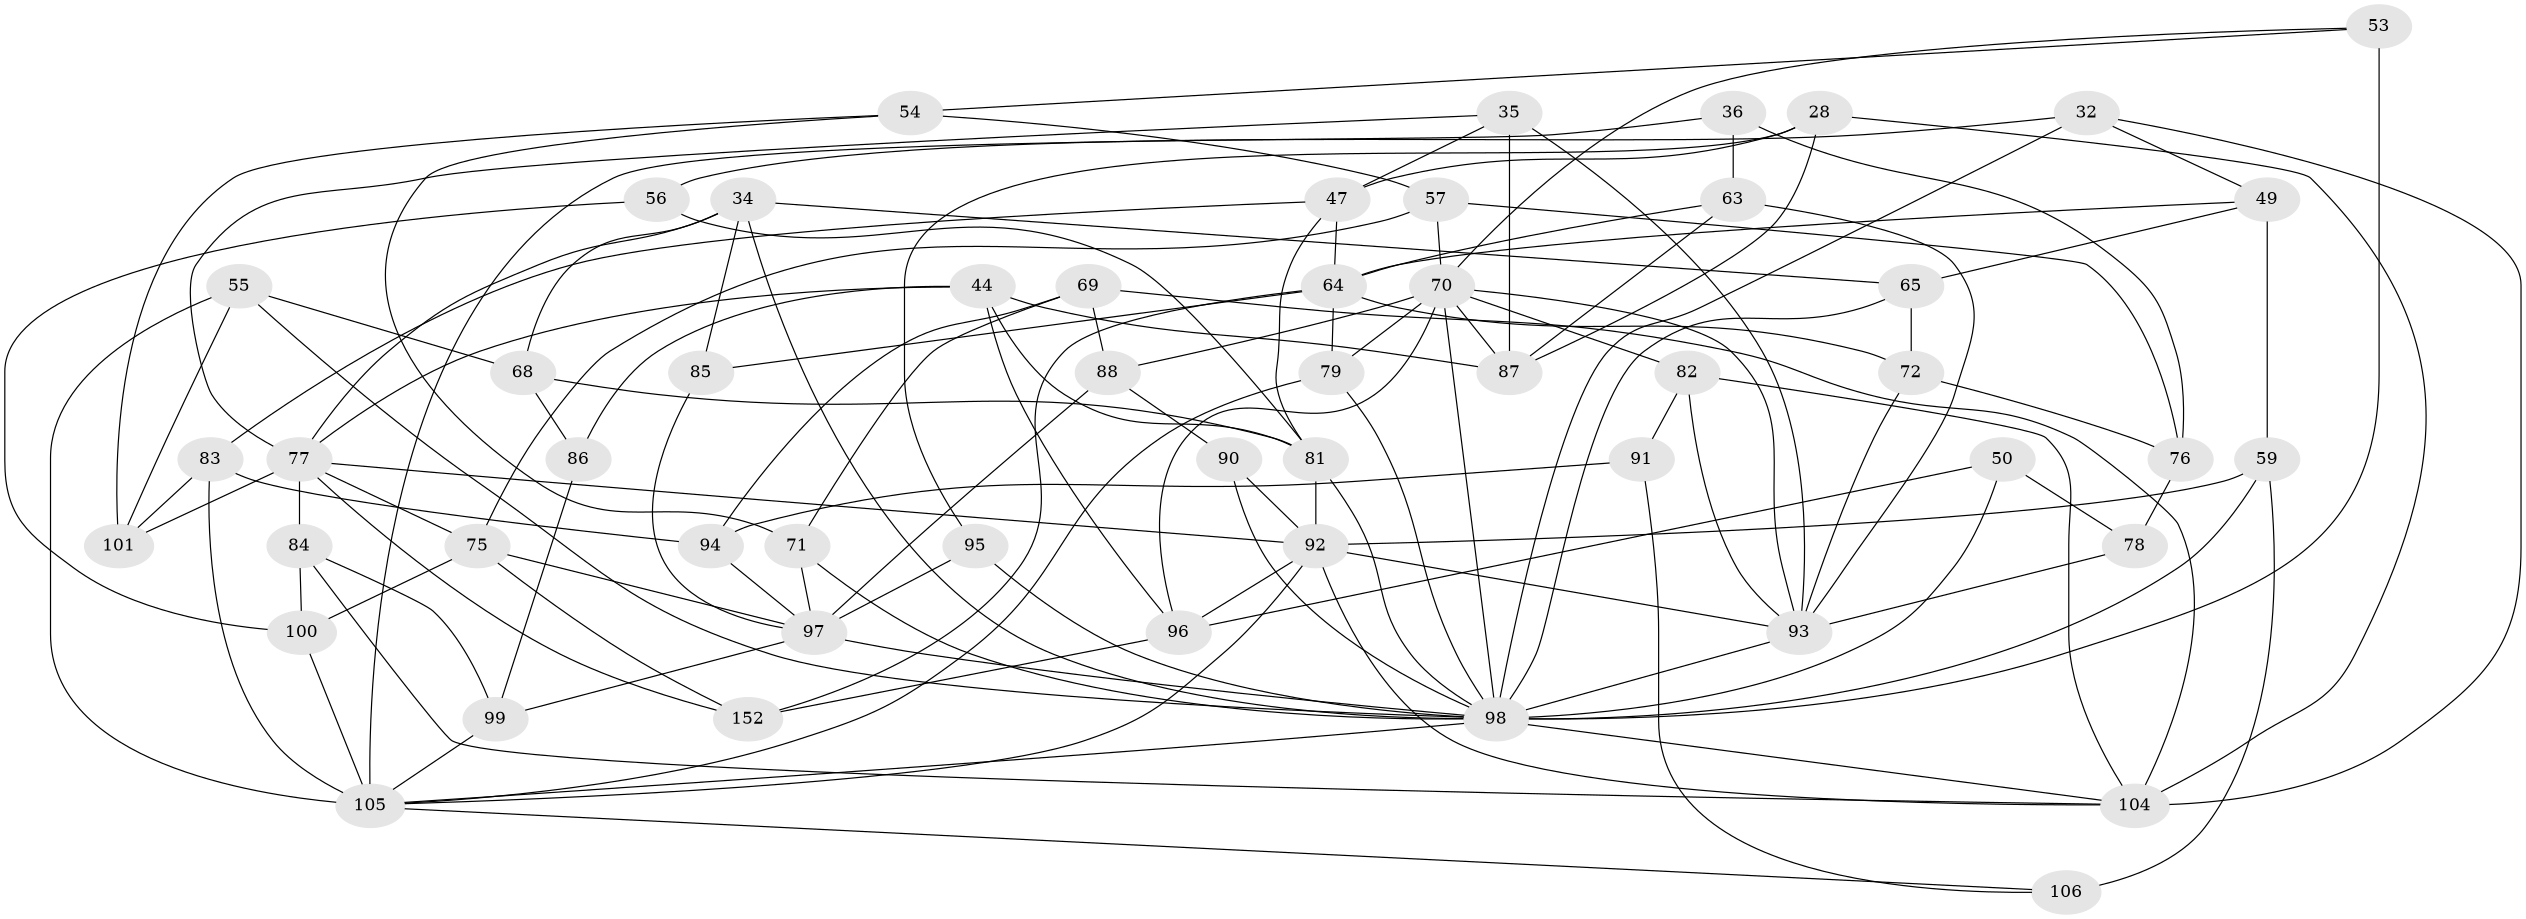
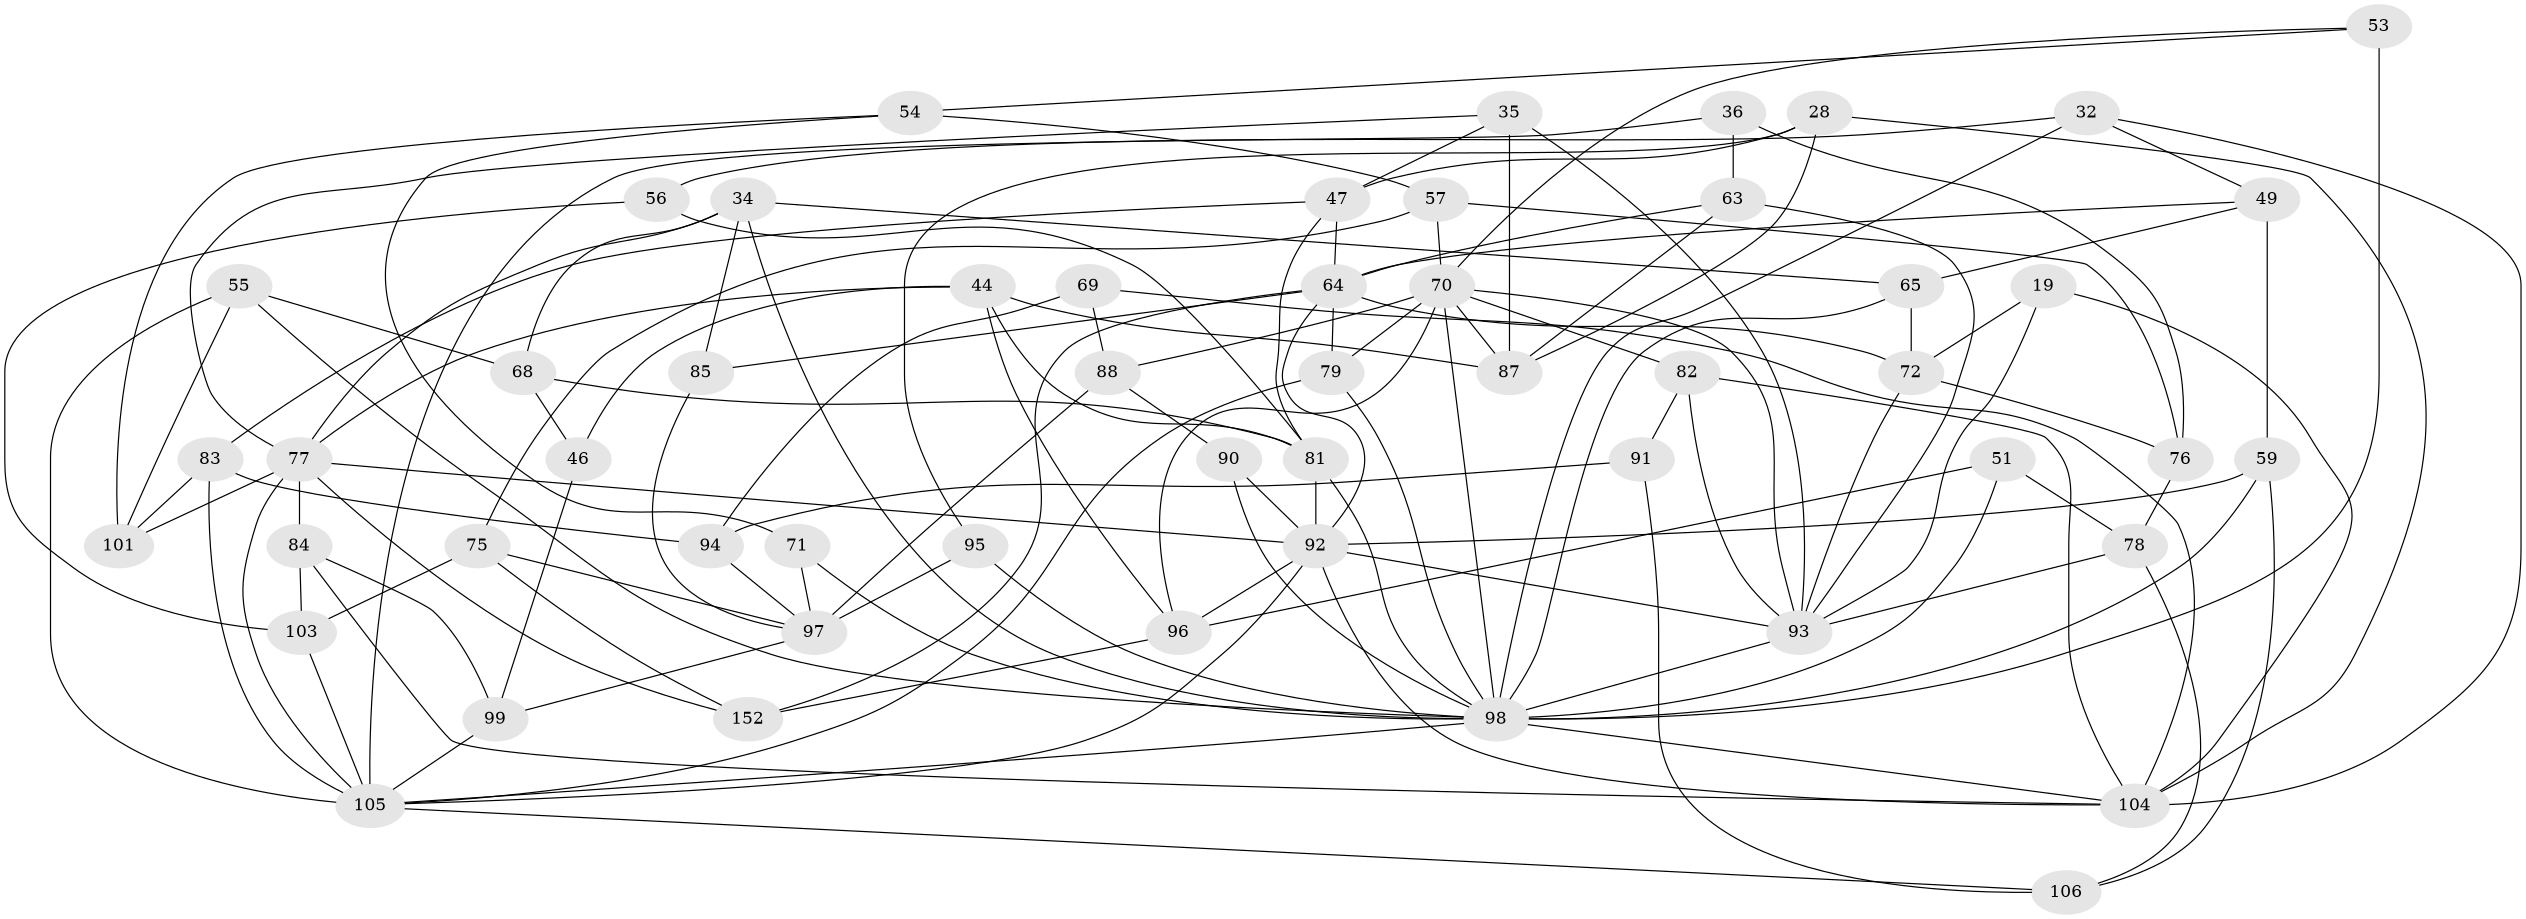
node "19": added
edge "69" -- "71": removed
edge "64" -- "92": added
node "86": label "86" -> "46"
node "50": label "50" -> "51"
edge "77" -- "75": now "77" -- "105"
node "100": label "100" -> "103"
edge "97" -- "98": removed
edge "78" -- "106": added
